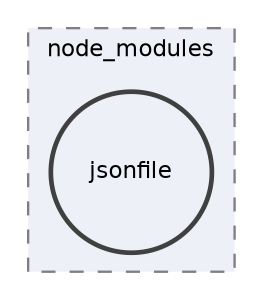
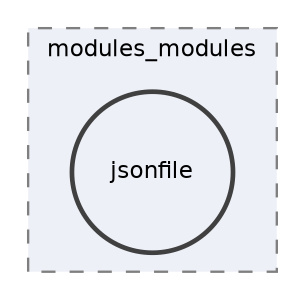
cluster "node_modules": label "node_modules" -> "modules_modules"
